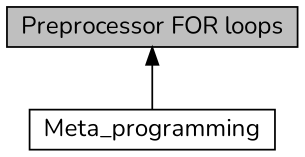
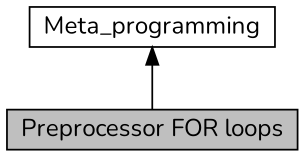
edge "Meta_programming" -> "Preprocessor FOR loops": reversed
